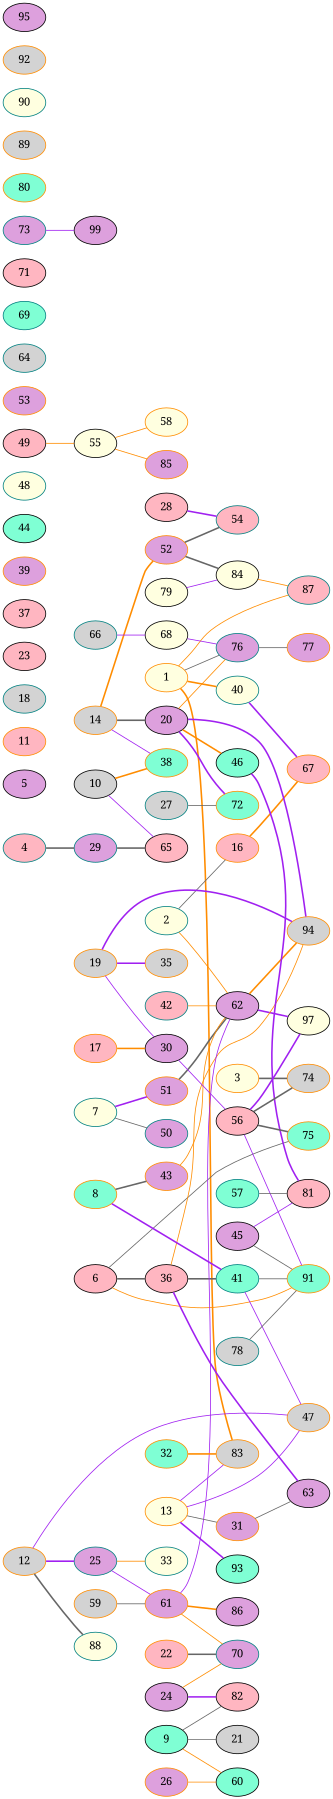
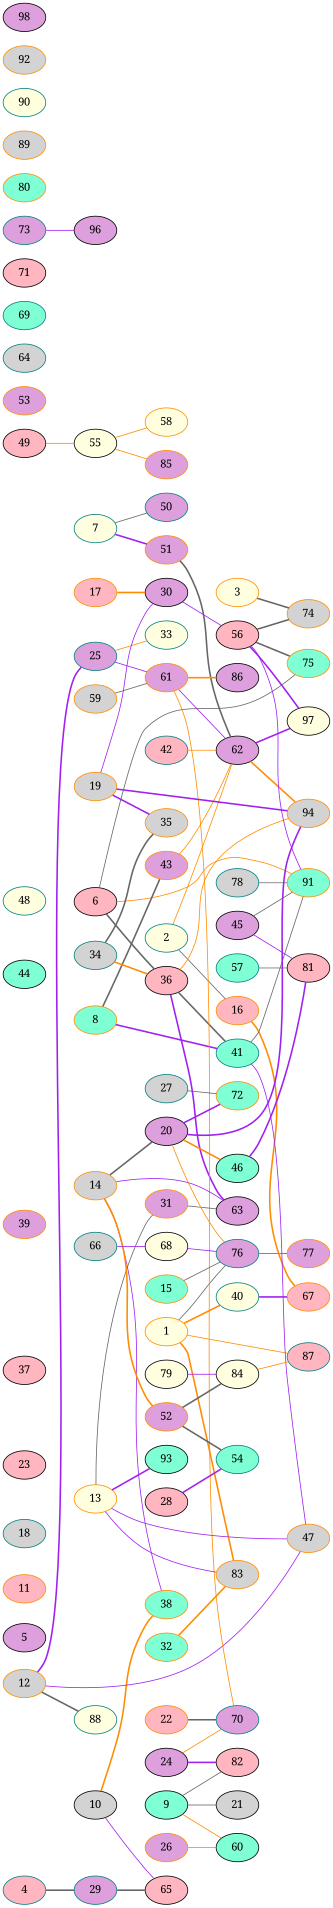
node "95": label "95" -> "98"
node "99": label "99" -> "96"
node "54": fillcolor lightpink -> aquamarine
node "34": added
edge "14" -- "63": added
node "15": added
